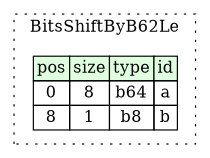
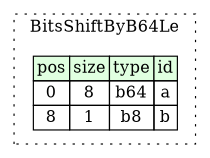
cluster "BitsShiftByB62Le": label "BitsShiftByB62Le" -> "BitsShiftByB64Le"
